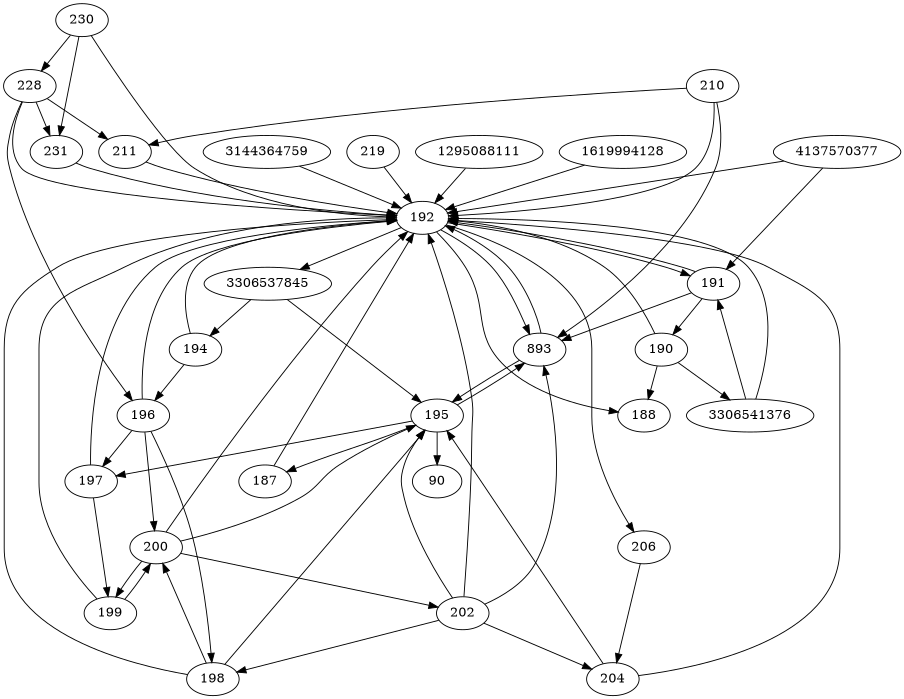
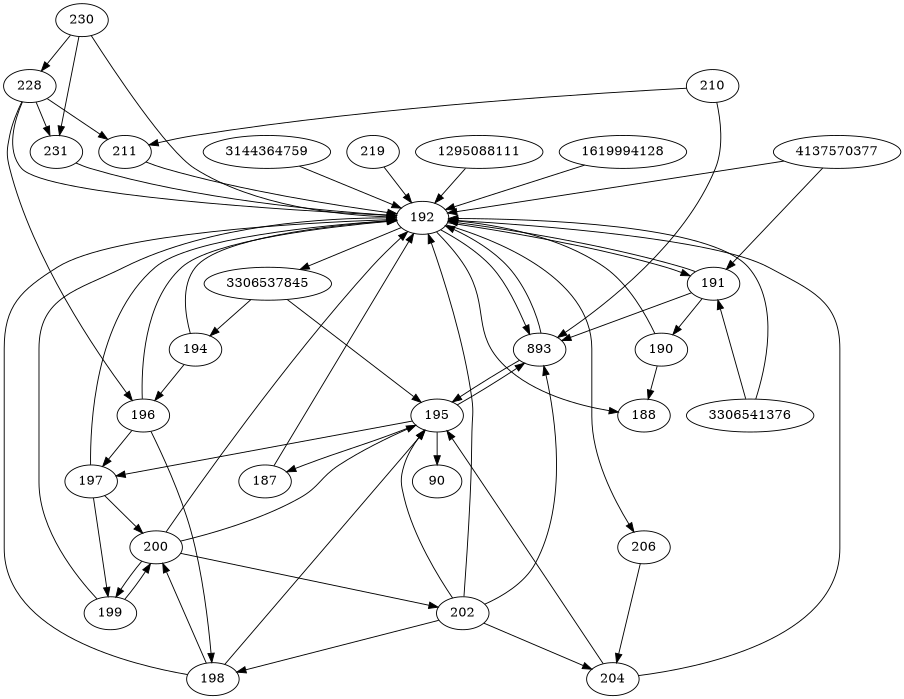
edge "210" -> "192": removed
edge "190" -> "3306541376": removed
edge "196" -> "200": now "197" -> "200"
